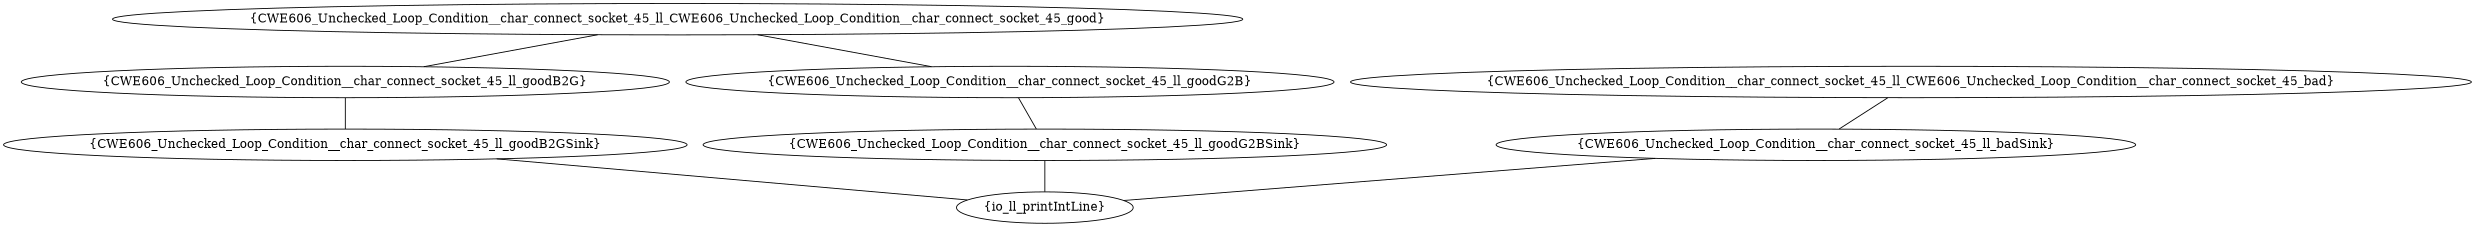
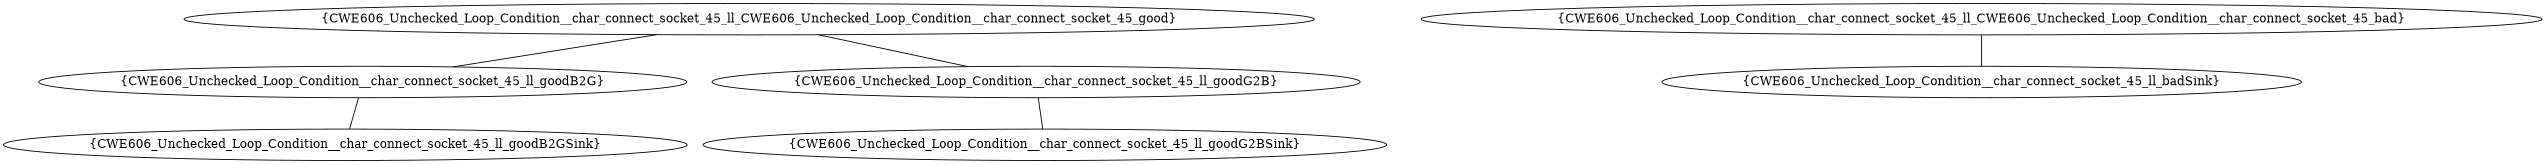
node "{io_ll_printIntLine}": removed
